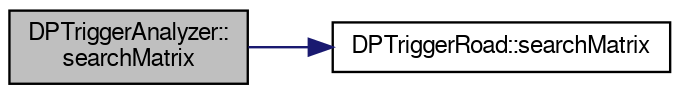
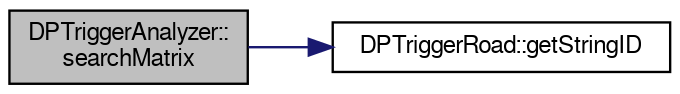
node "DPTriggerRoad::searchMatrix": label "DPTriggerRoad::searchMatrix" -> "DPTriggerRoad::getStringID"
